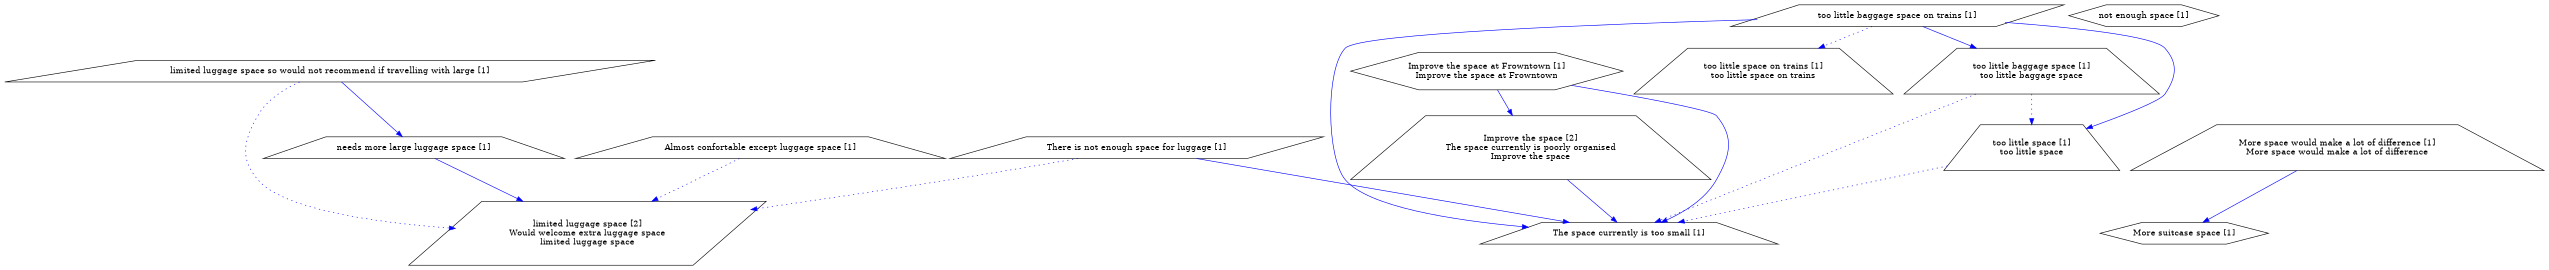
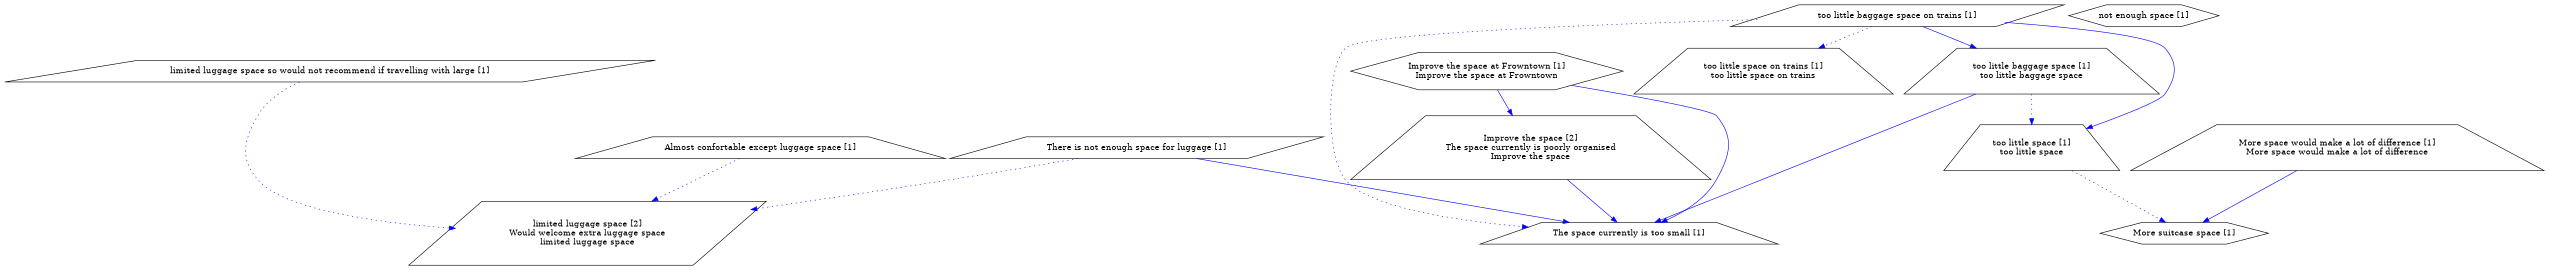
edge "too little baggage space on trains [1]" -> "The space currently is too small [1]": style solid -> dotted
node "needs more large luggage space [1]": removed
edge "too little baggage space [1] too little baggage space" -> "The space currently is too small [1]": style dotted -> solid
edge "too little space [1] too little space" -> "The space currently is too small [1]": now "too little space [1] too little space" -> "More suitcase space [1]"
